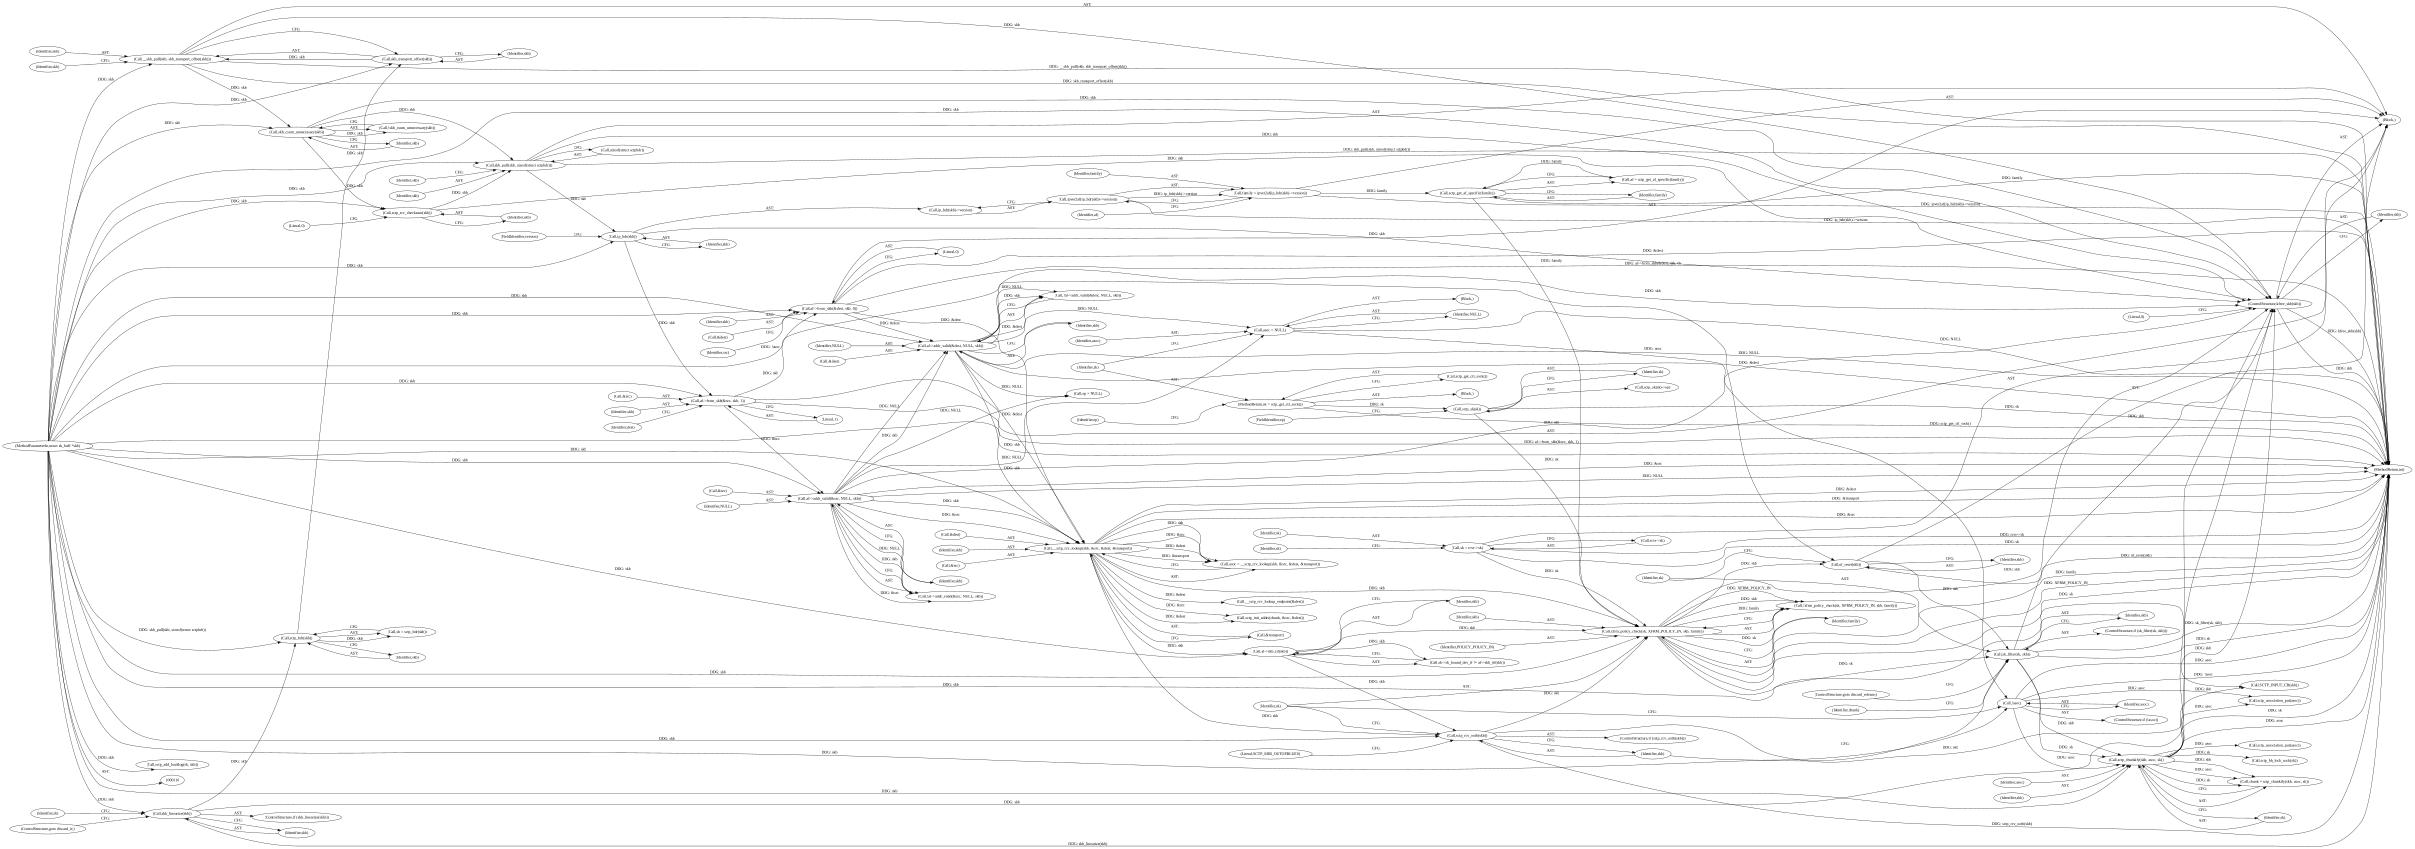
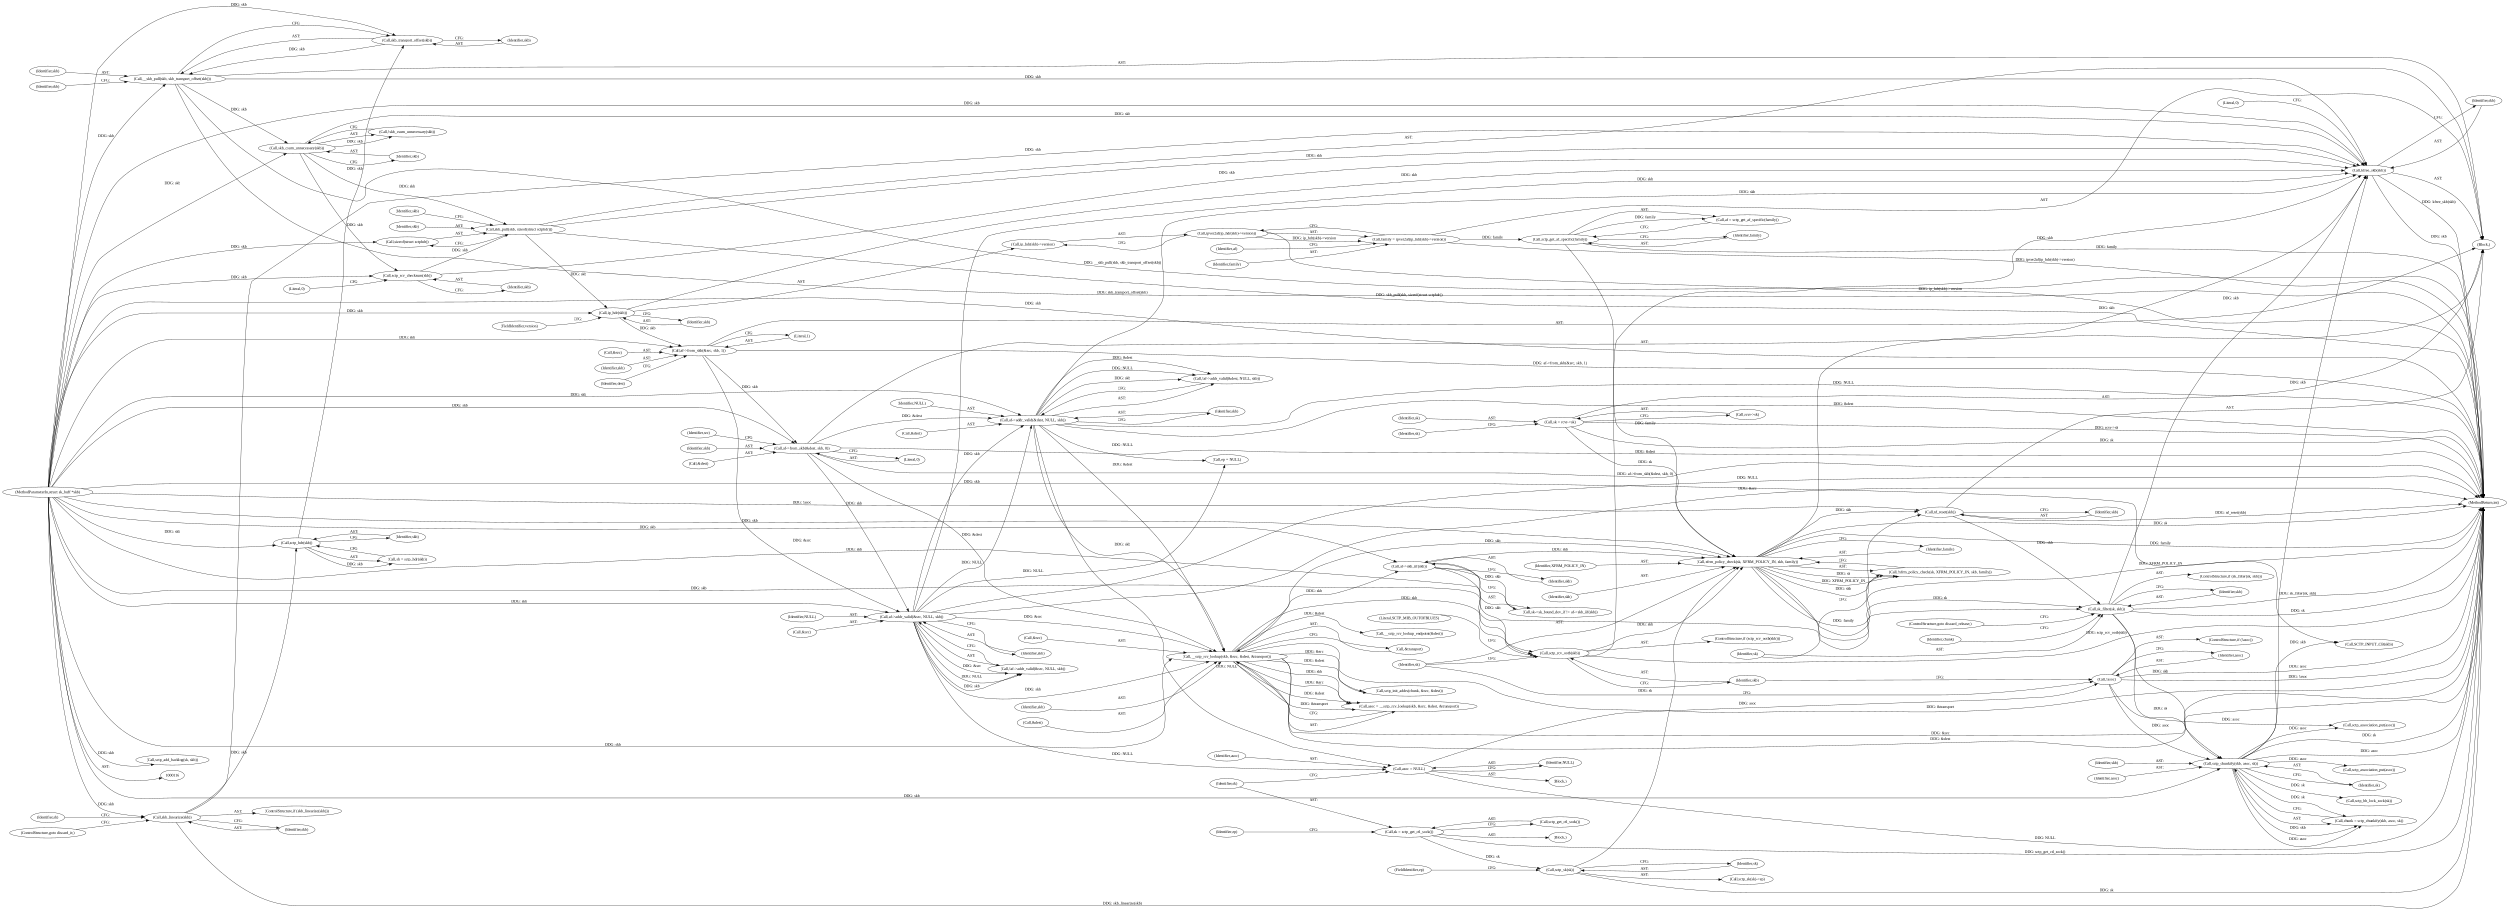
edge "(MethodParameterIn,struct sk_buff *skb)" -> "(Call,skb_pull(skb, sizeof(struct sctphdr)))": now "(MethodParameterIn,struct sk_buff *skb)" -> "(Call,sizeof(struct sctphdr))"
node "(ControlStructure,kfree_skb(skb))": label "(ControlStructure,kfree_skb(skb))" -> "(Call,kfree_skb(skb))"
node "(MethodReturn,sk = sctp_get_ctl_sock())": label "(MethodReturn,sk = sctp_get_ctl_sock())" -> "(Call,sk = sctp_get_ctl_sock())"
edge "(Call,af->from_skb(&dest, skb, 0))" -> "(Call,af->addr_valid(&src, NULL, skb))": added, label "DDG: skb"
edge "(MethodParameterIn,struct sk_buff *skb)" -> "(Call,sctp_hdr(skb))": label "DDG: skb_pull(skb, sizeof(struct sctphdr))" -> "DDG: skb"
node "(Identifier,POLICY_POLICY_IN)": label "(Identifier,POLICY_POLICY_IN)" -> "(Identifier,XFRM_POLICY_IN)"
